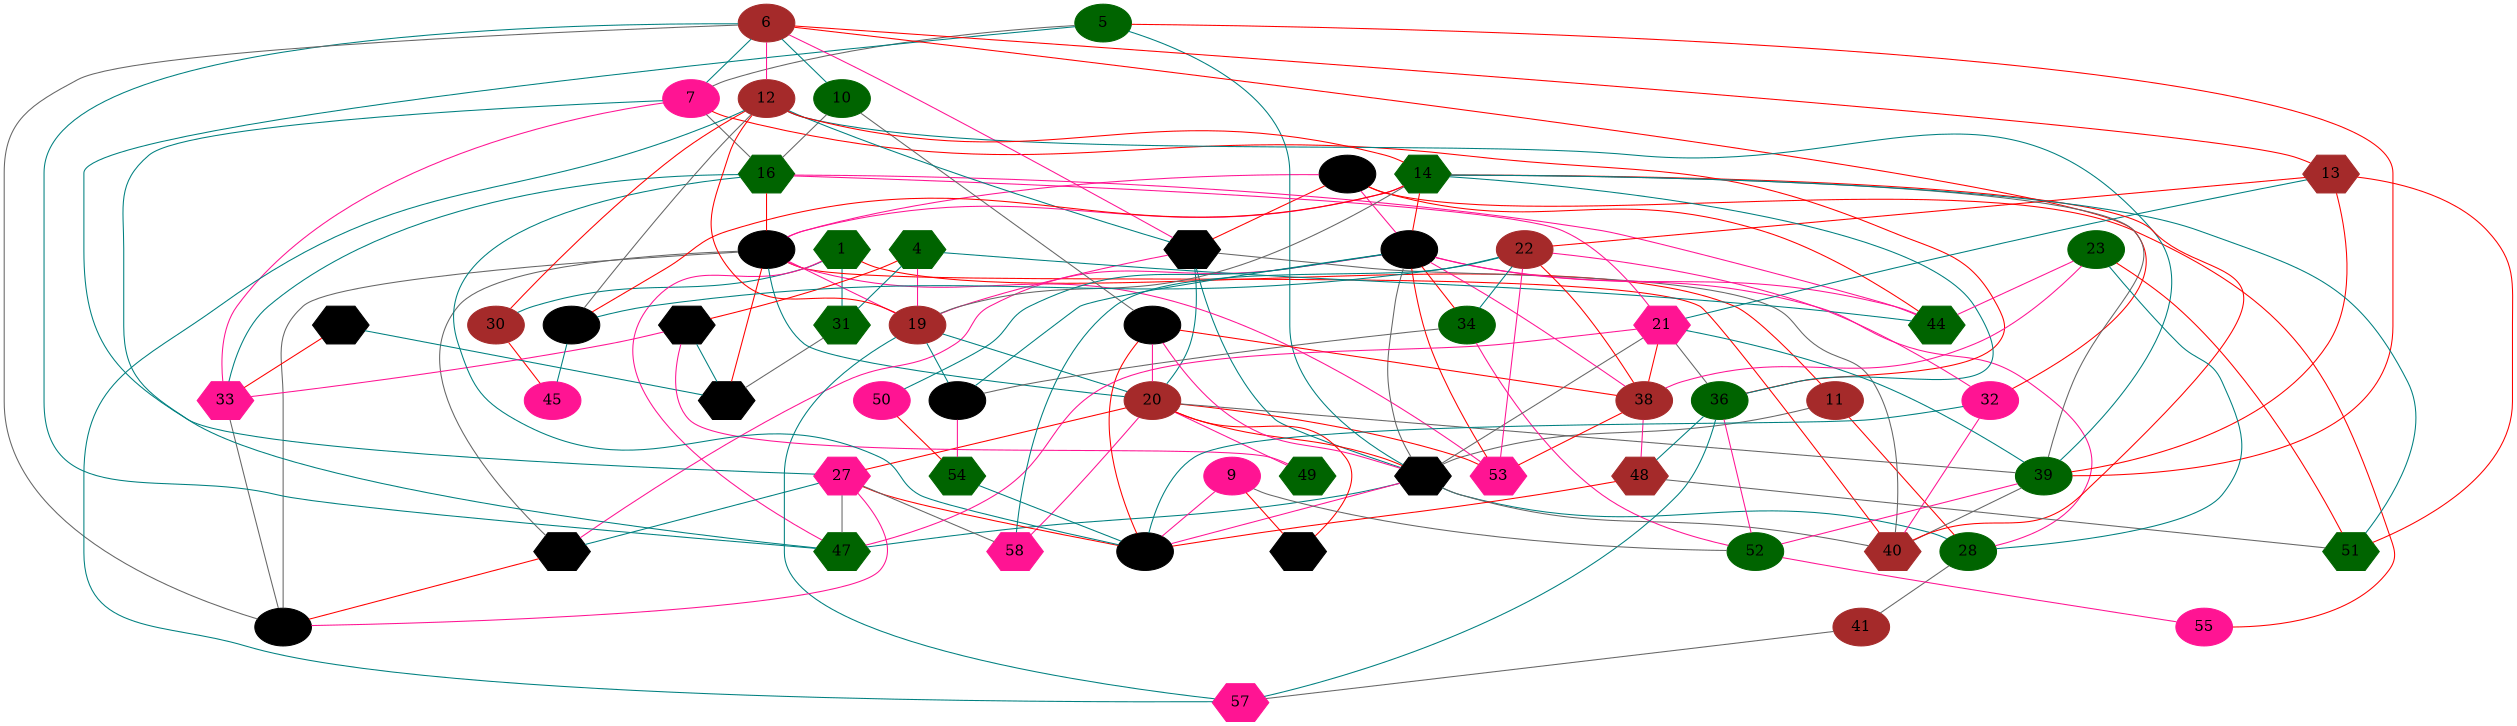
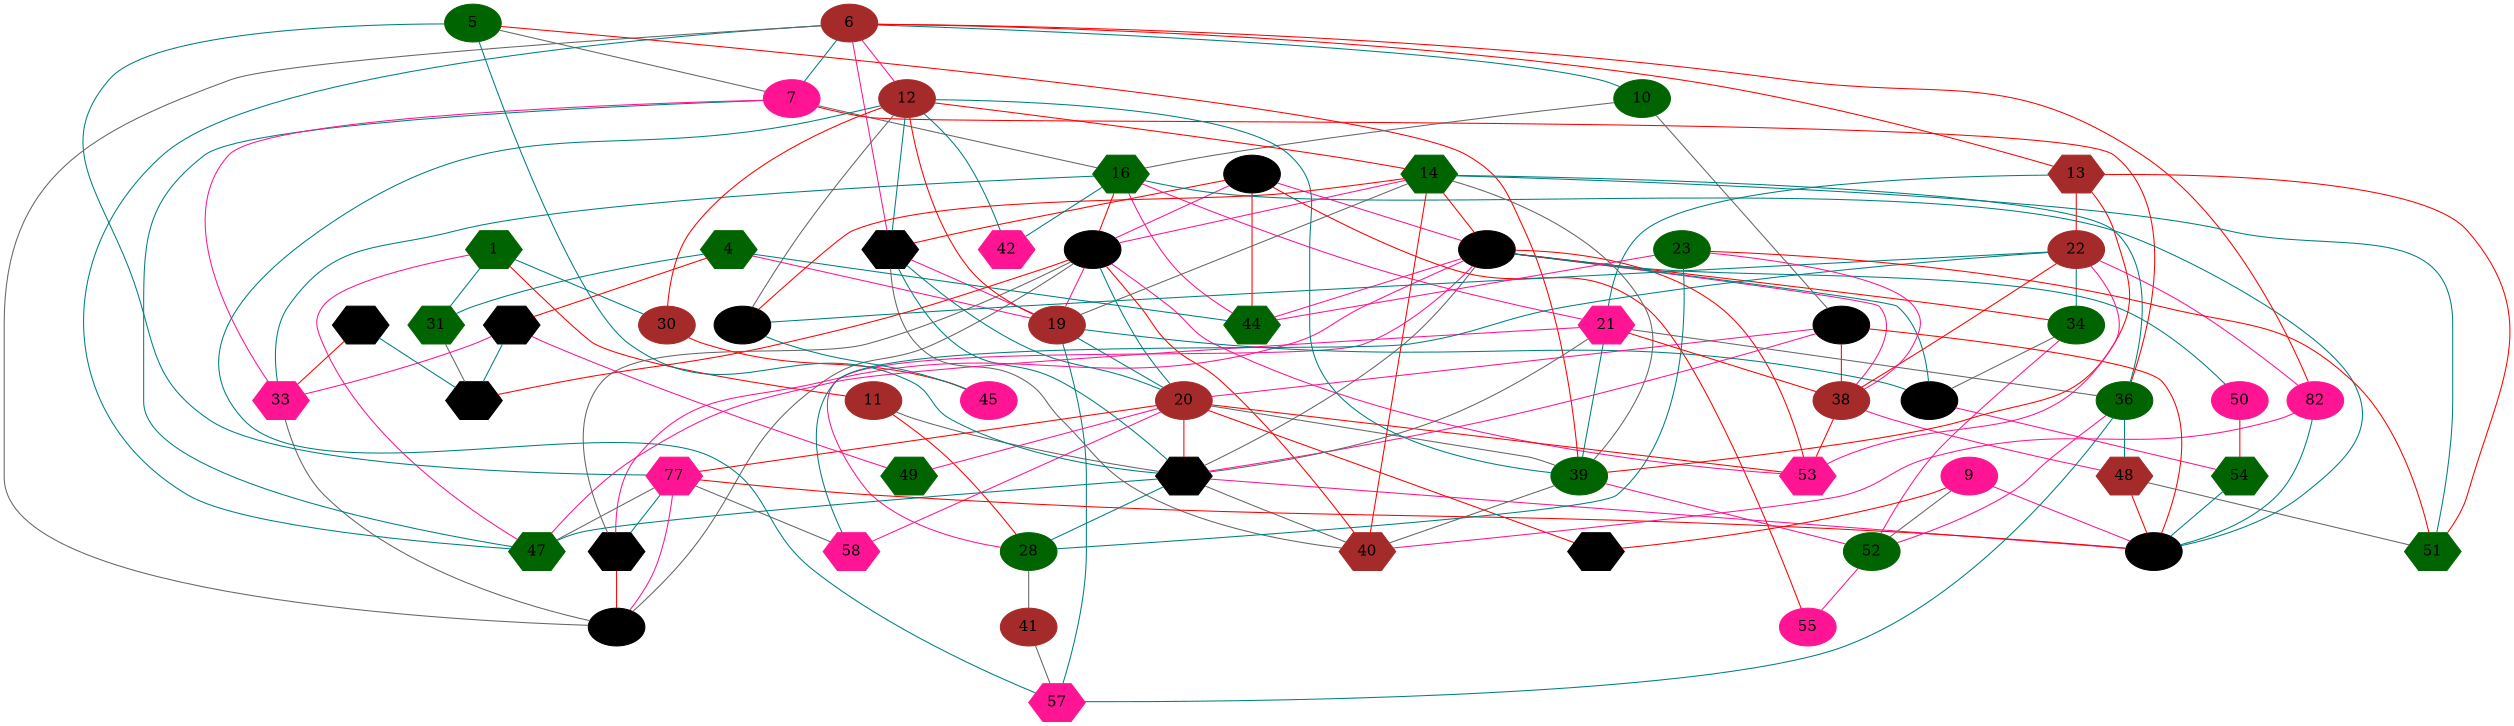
node "42": added
node "32": label "32" -> "82"
node "27": label "27" -> "77"
